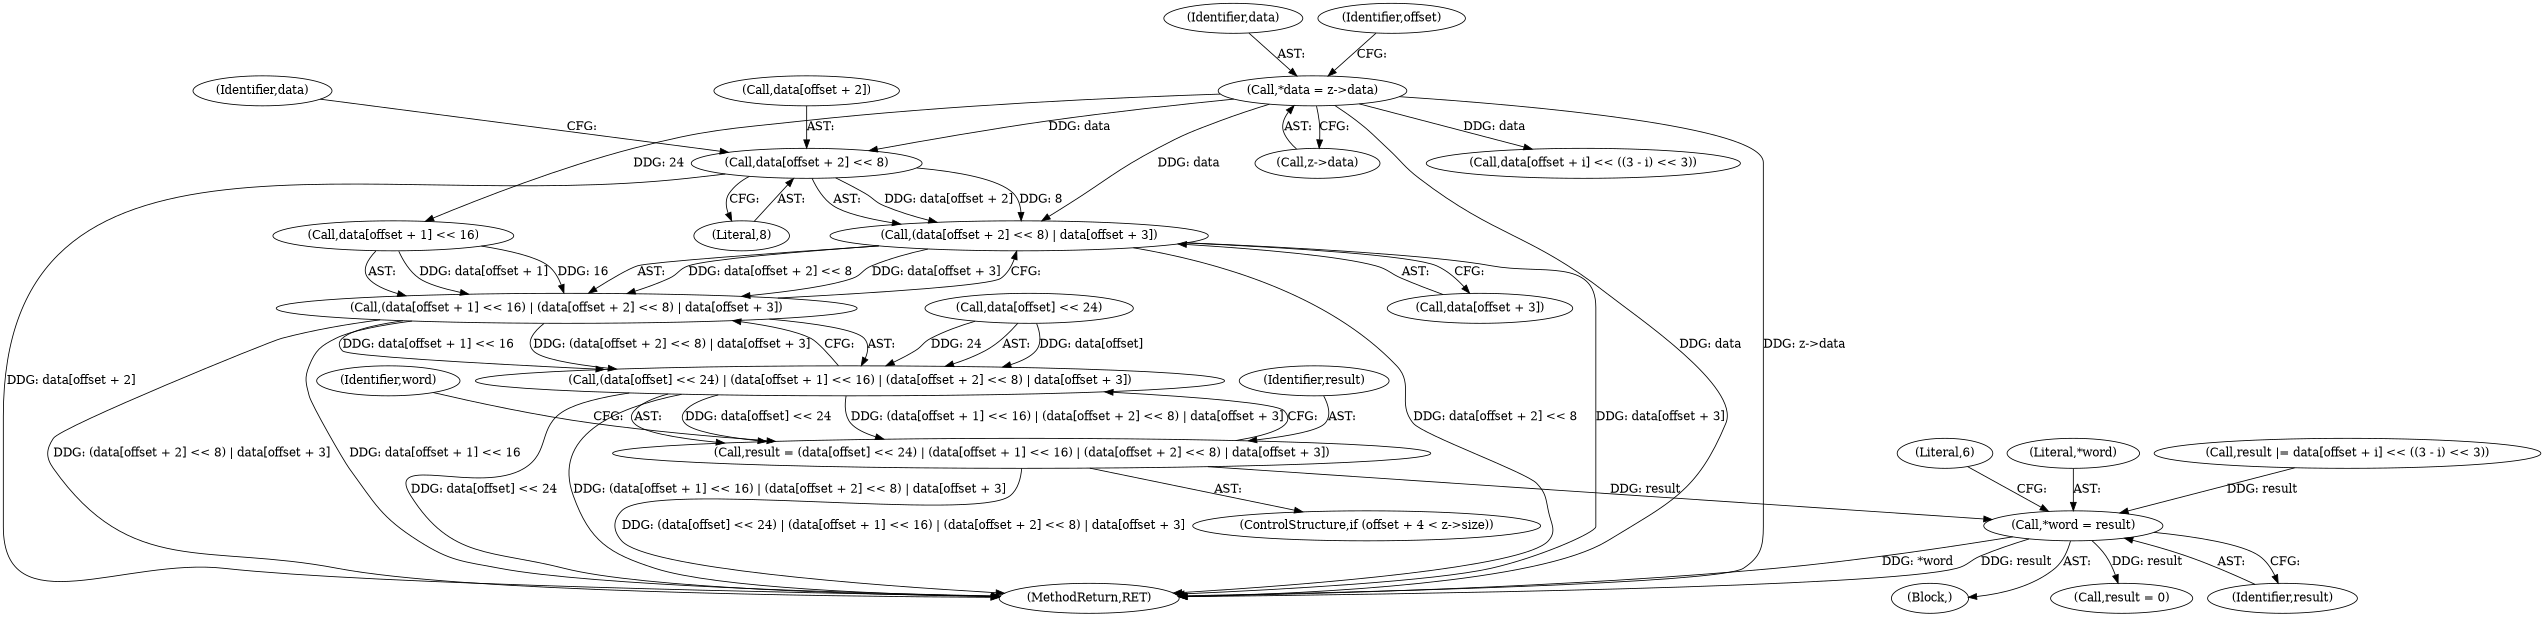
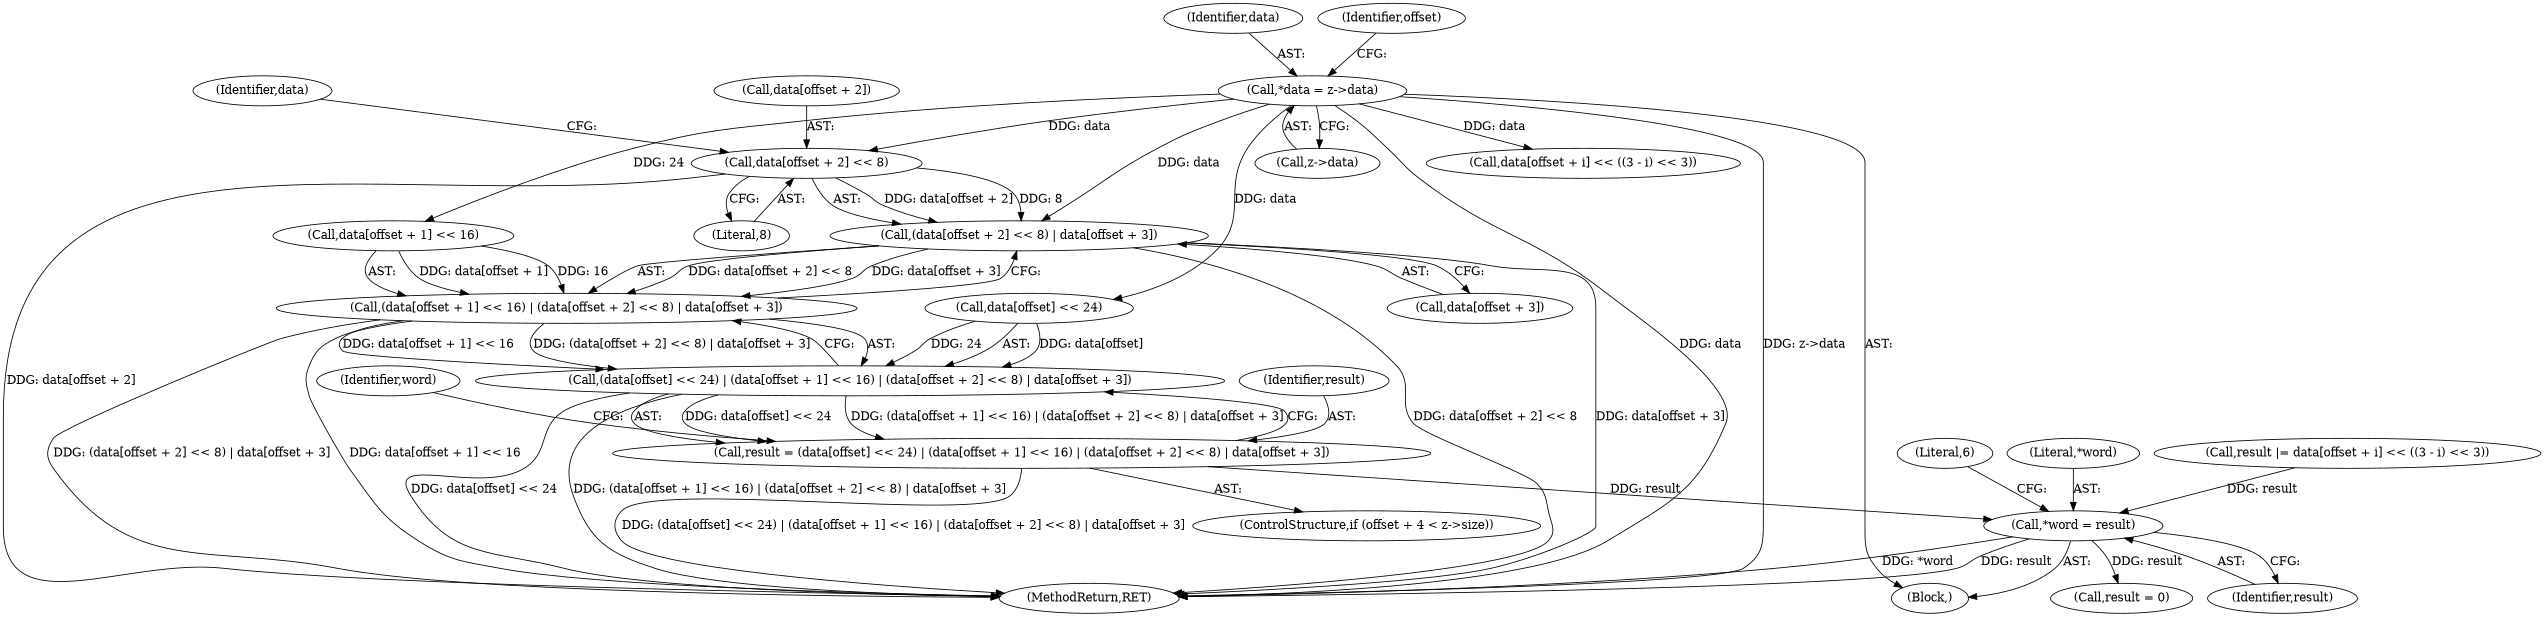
edge "(Call,*data = z->data)" -> "(Block,)": added, label "AST:"
edge "(Call,*data = z->data)" -> "(Call,data[offset] << 24)": added, label "DDG: data"
